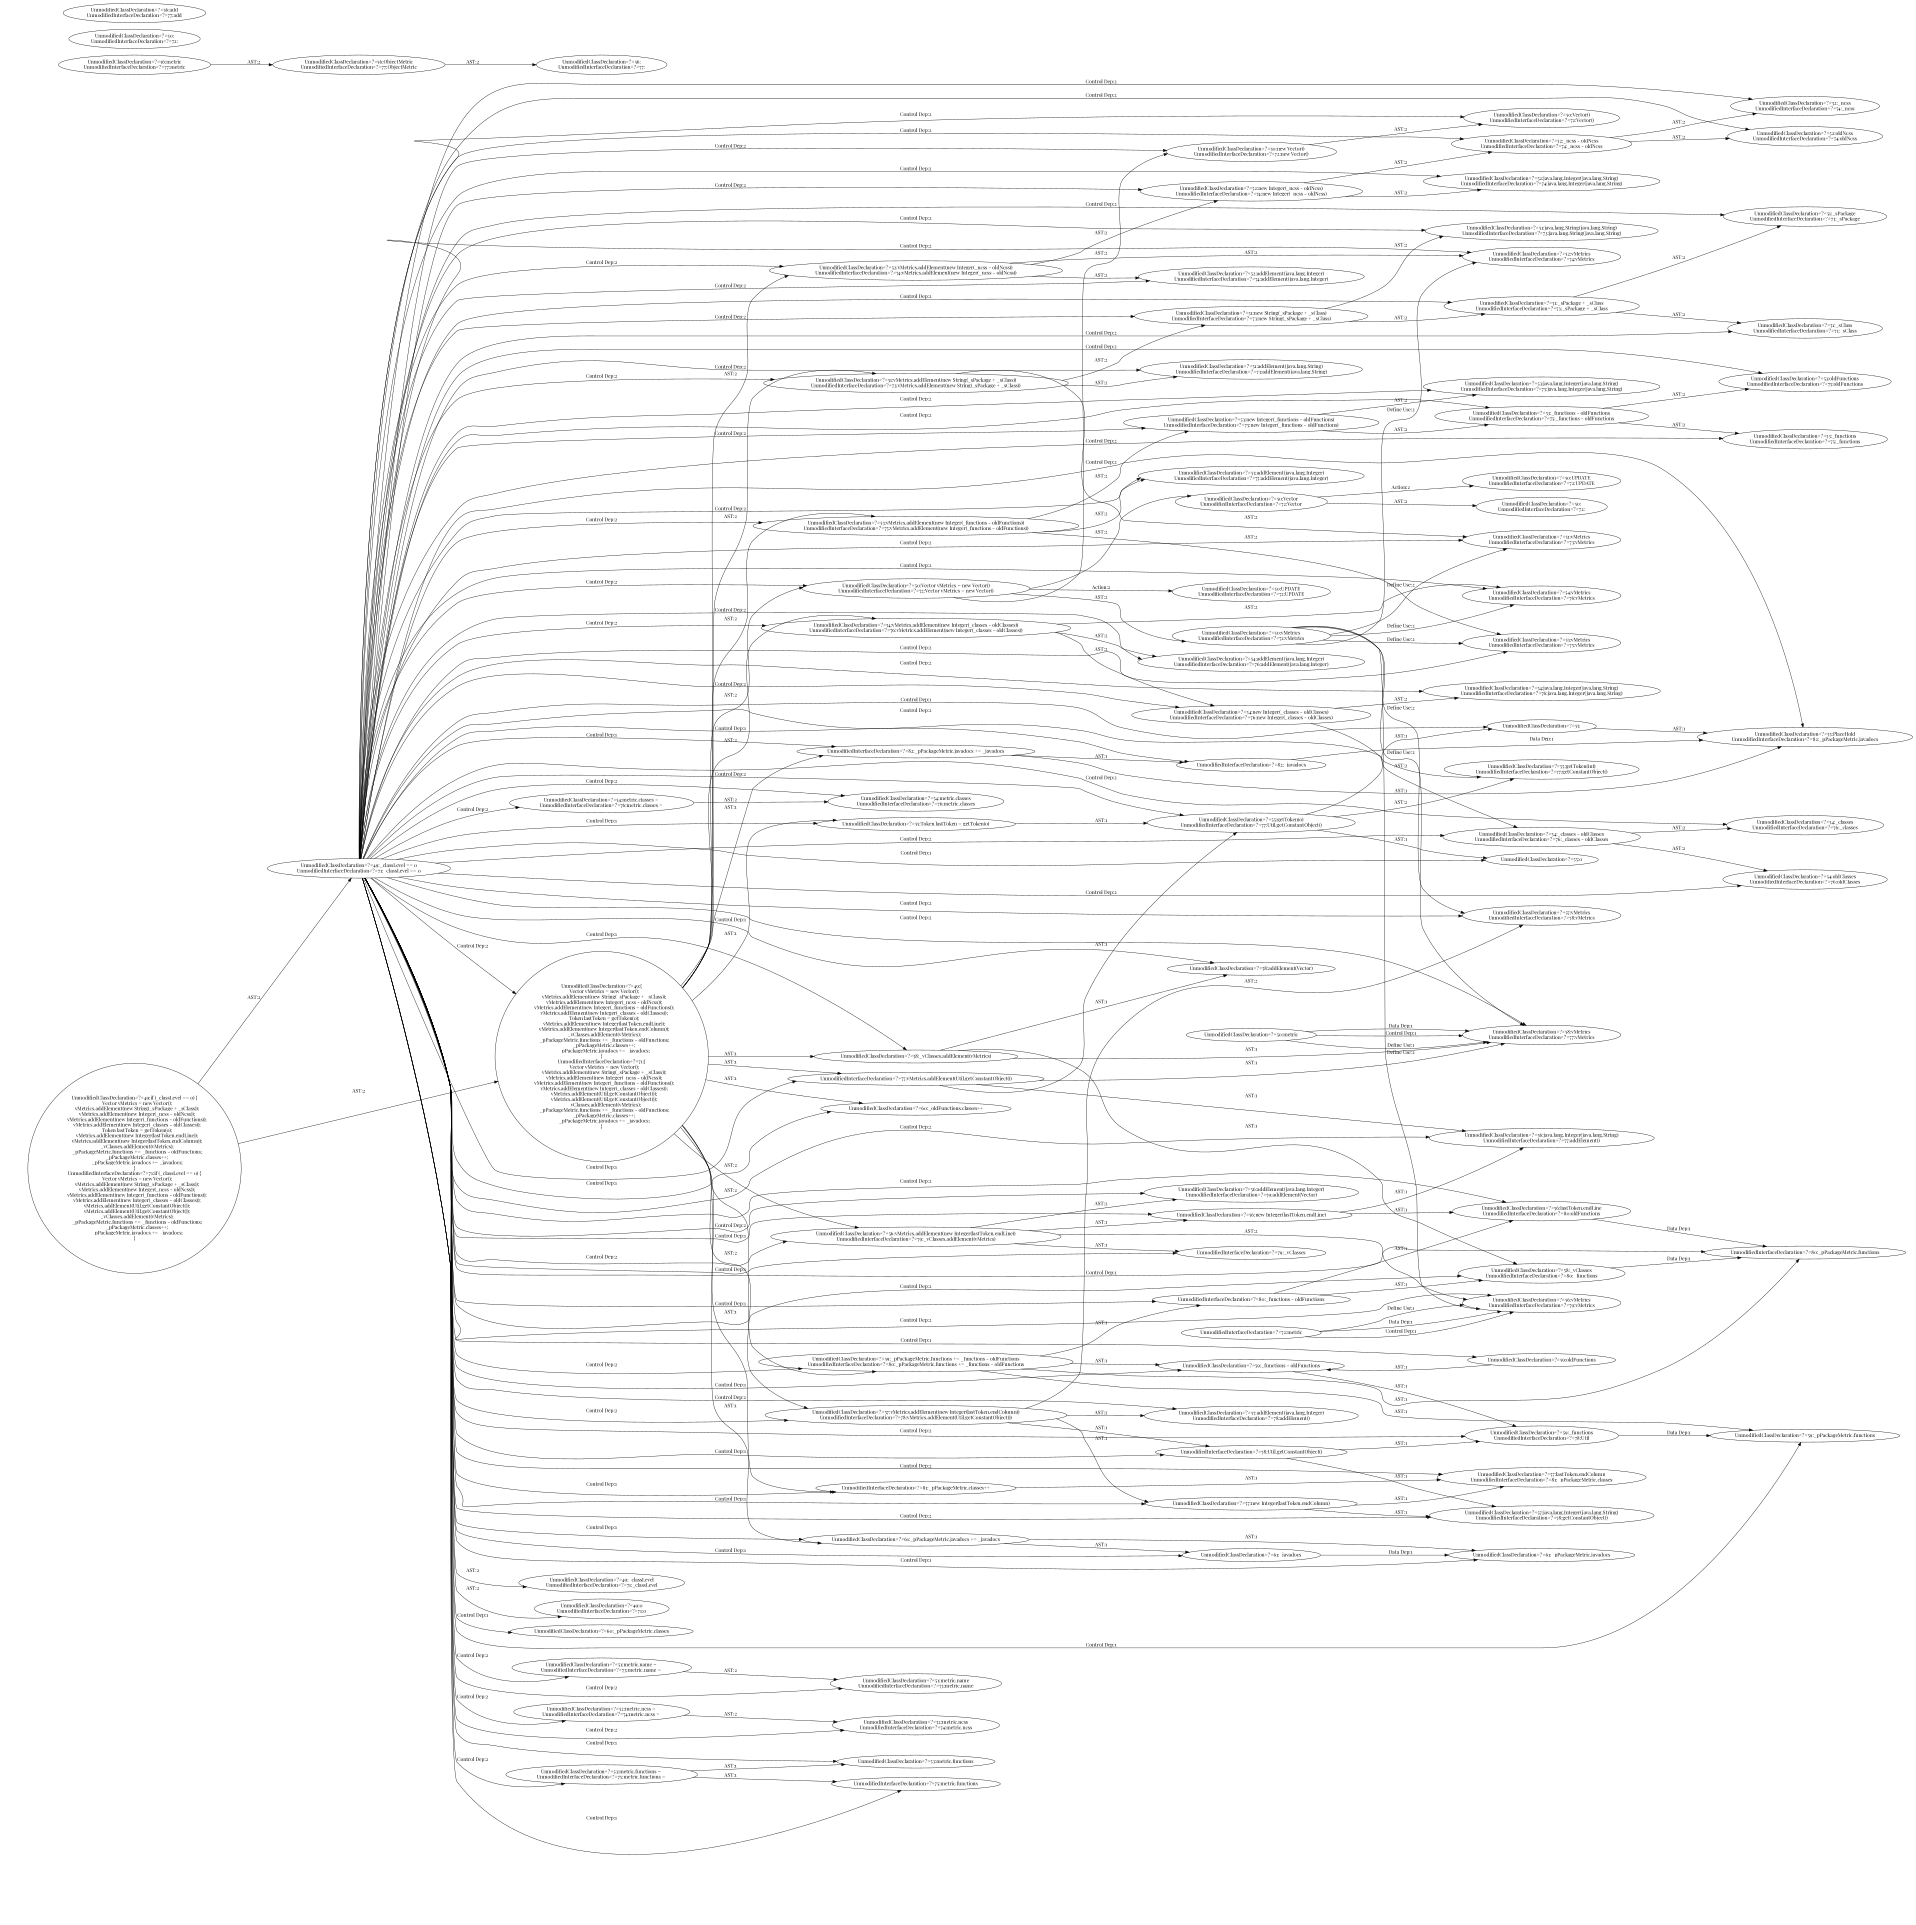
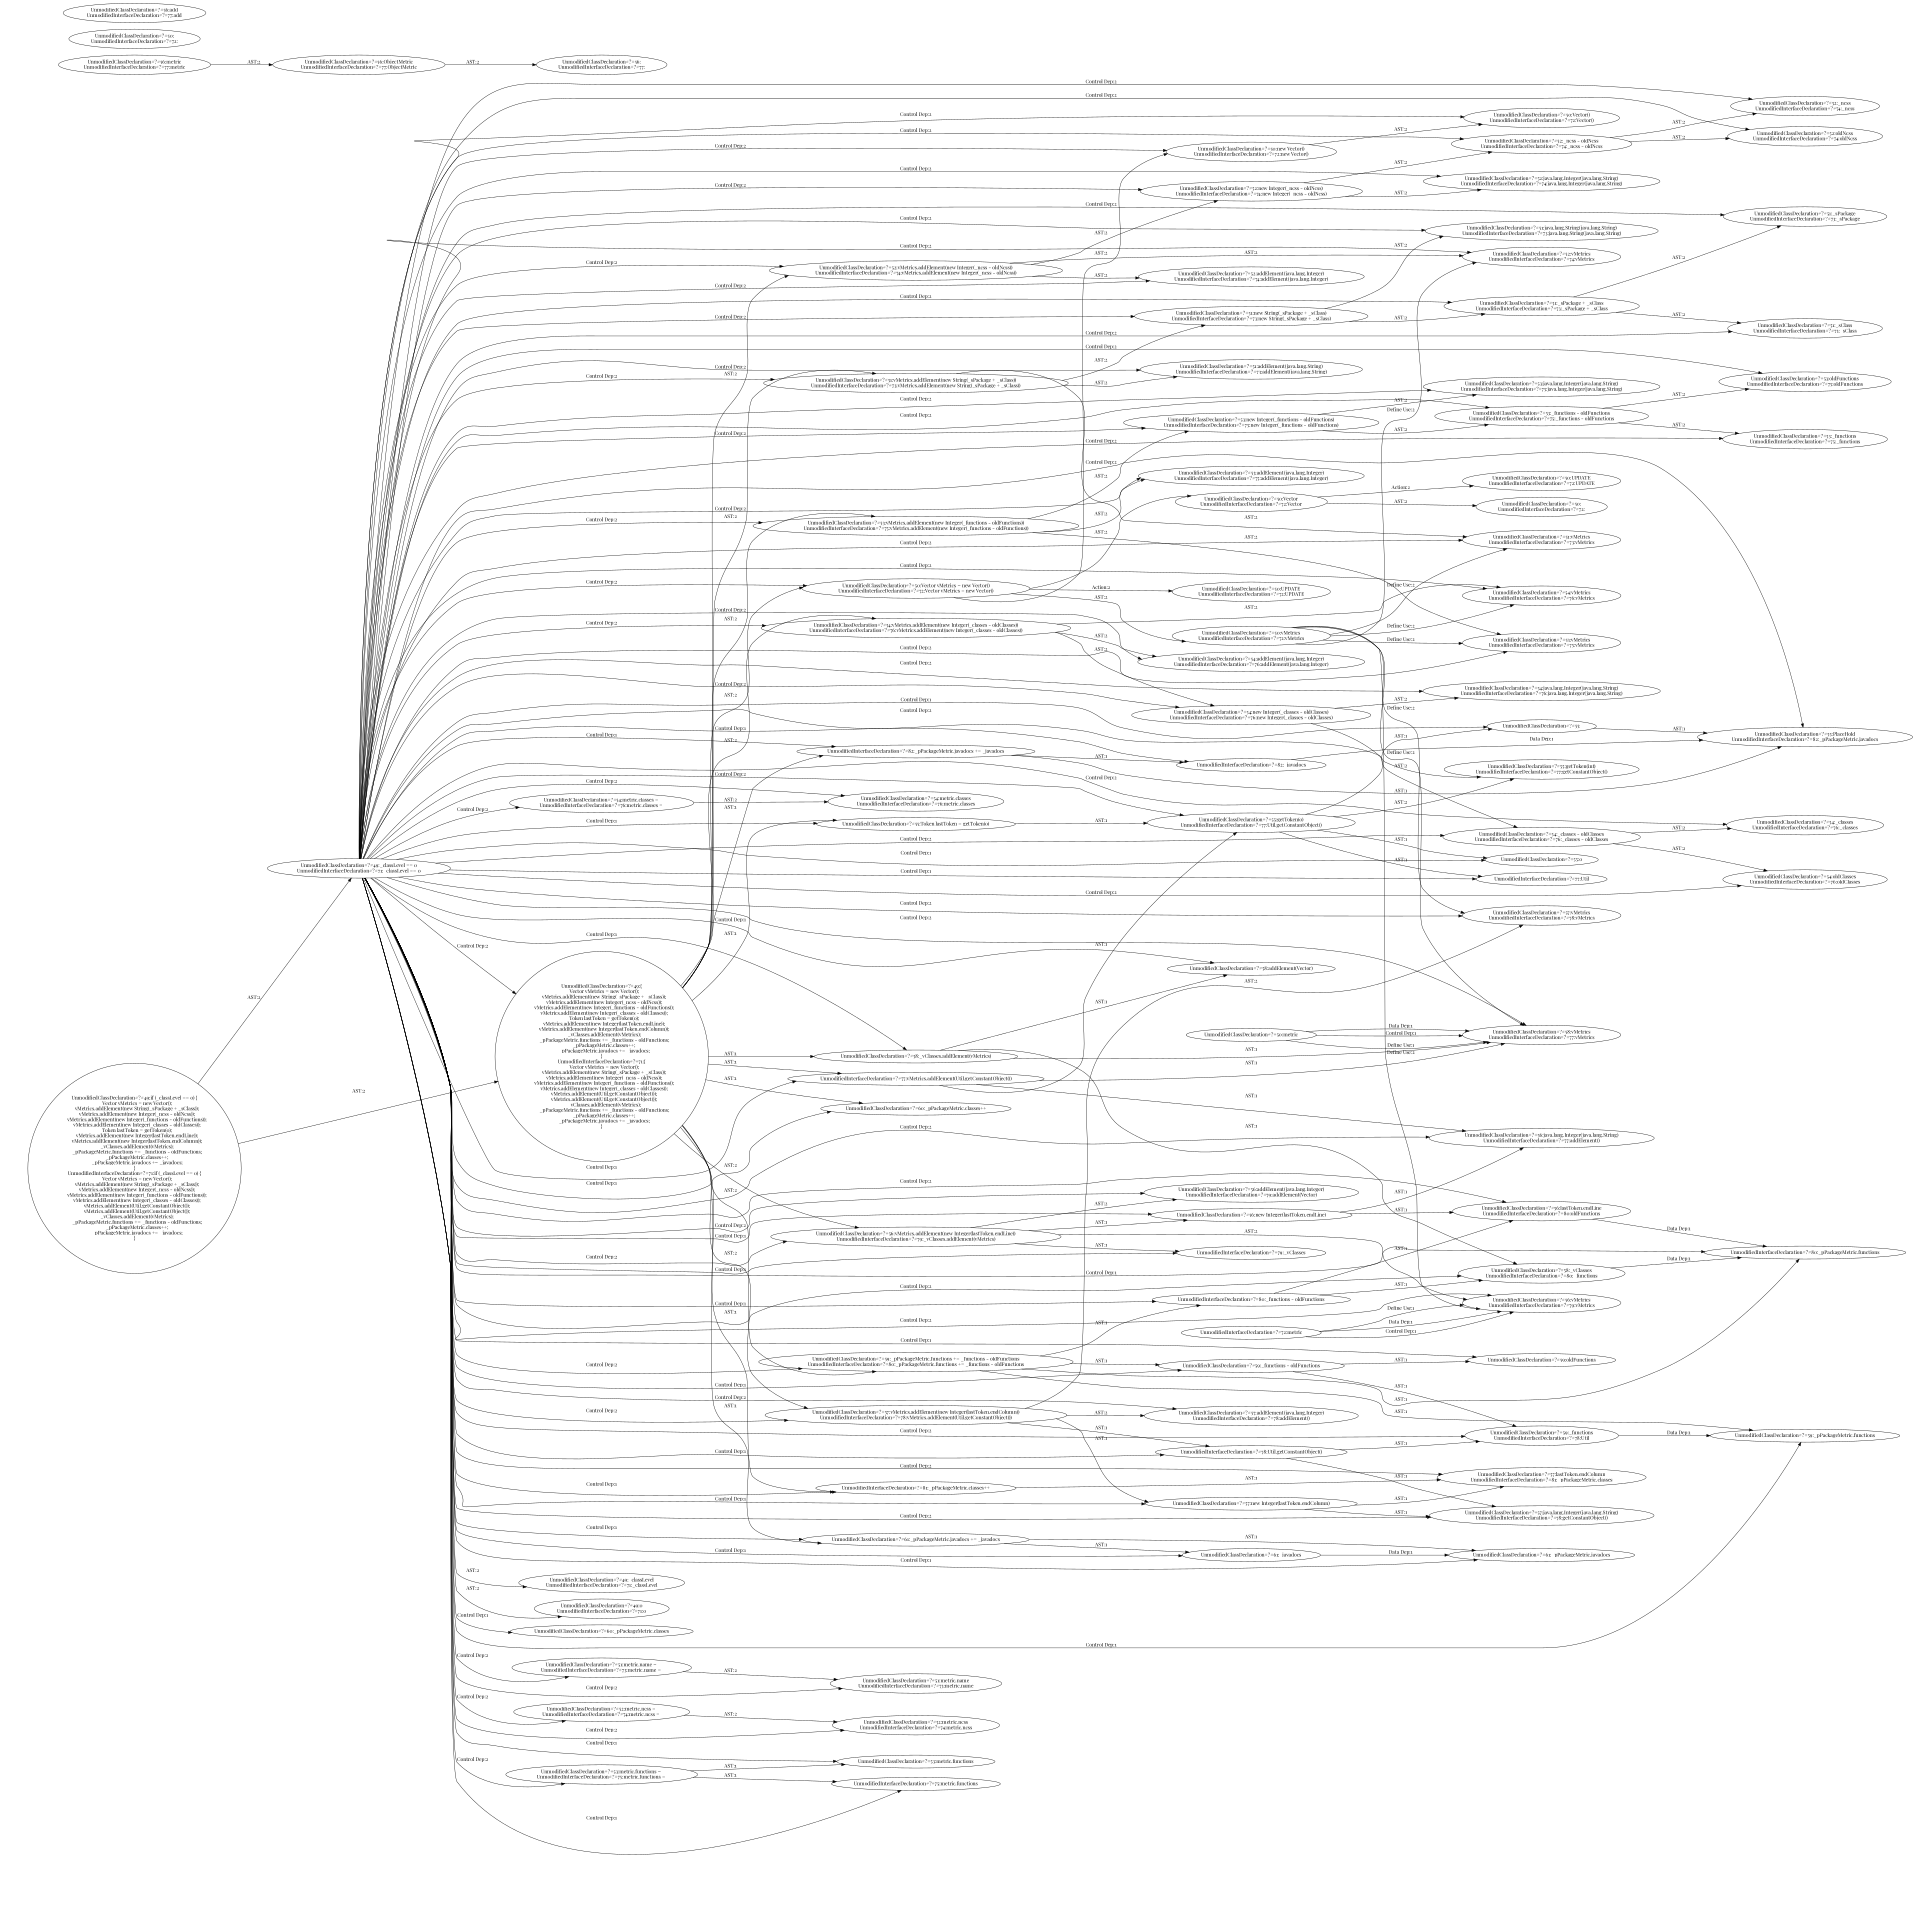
node "UnmodifiedInterfaceDeclaration#?#77:Util": added
node "UnmodifiedClassDeclaration#?#60:_oldFunctions.classes++": label "UnmodifiedClassDeclaration#?#60:_oldFunctions.classes++" -> "UnmodifiedClassDeclaration#?#60:_pPackageMetric.classes++"
edge "UnmodifiedClassDeclaration#?#59:oldFunctions" -> "UnmodifiedClassDeclaration#?#59:_functions - oldFunctions": reversed
